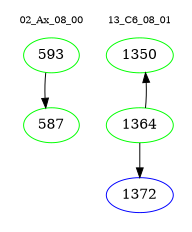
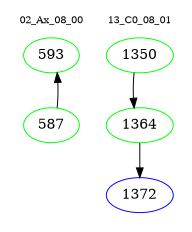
cluster "13_C6_08_01": label "13_C6_08_01" -> "13_C0_08_01"
edge "593" -> "587": reversed
edge "1364" -> "1350": reversed
